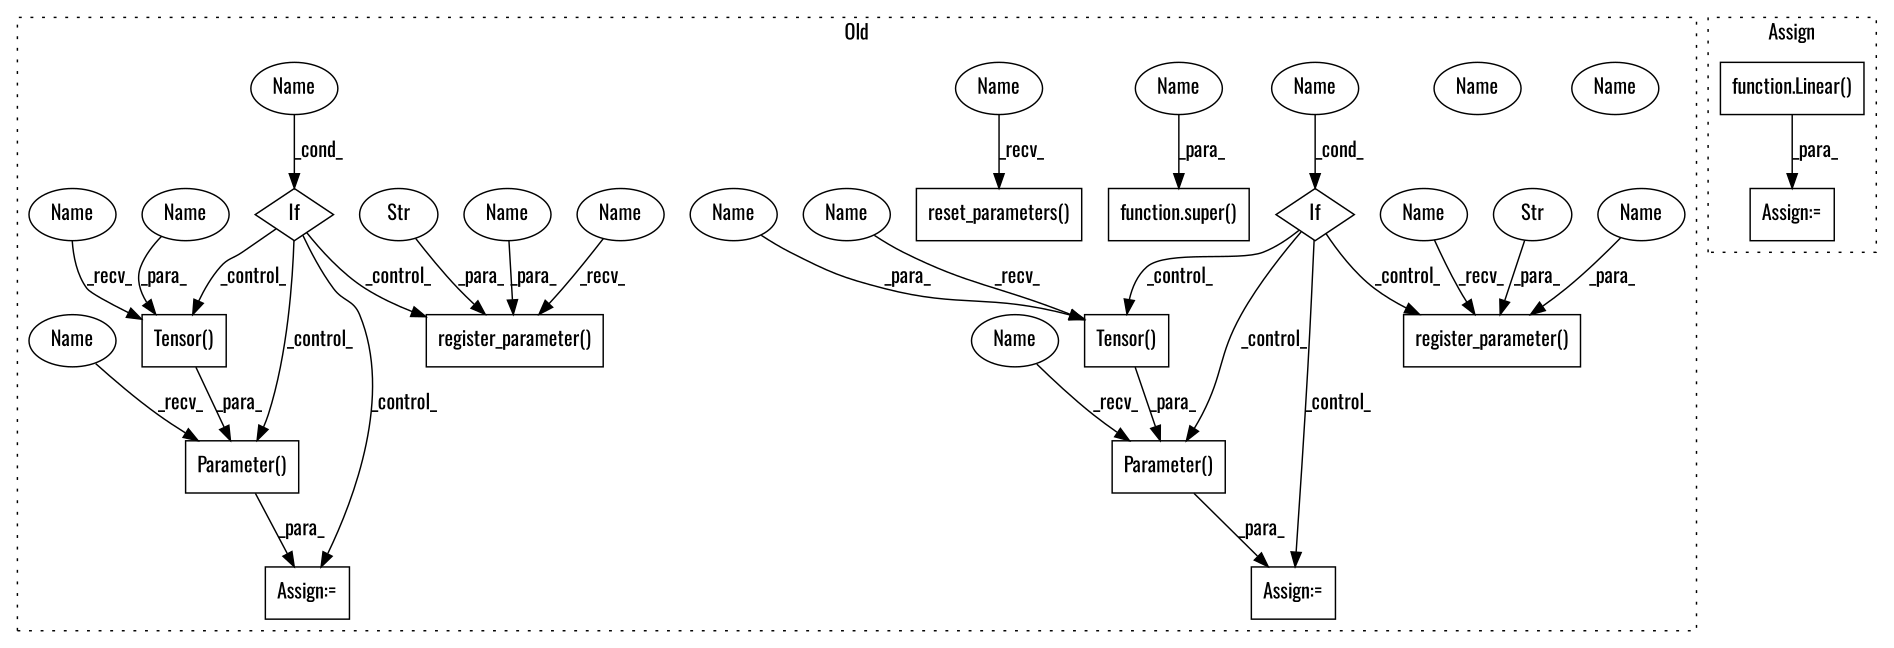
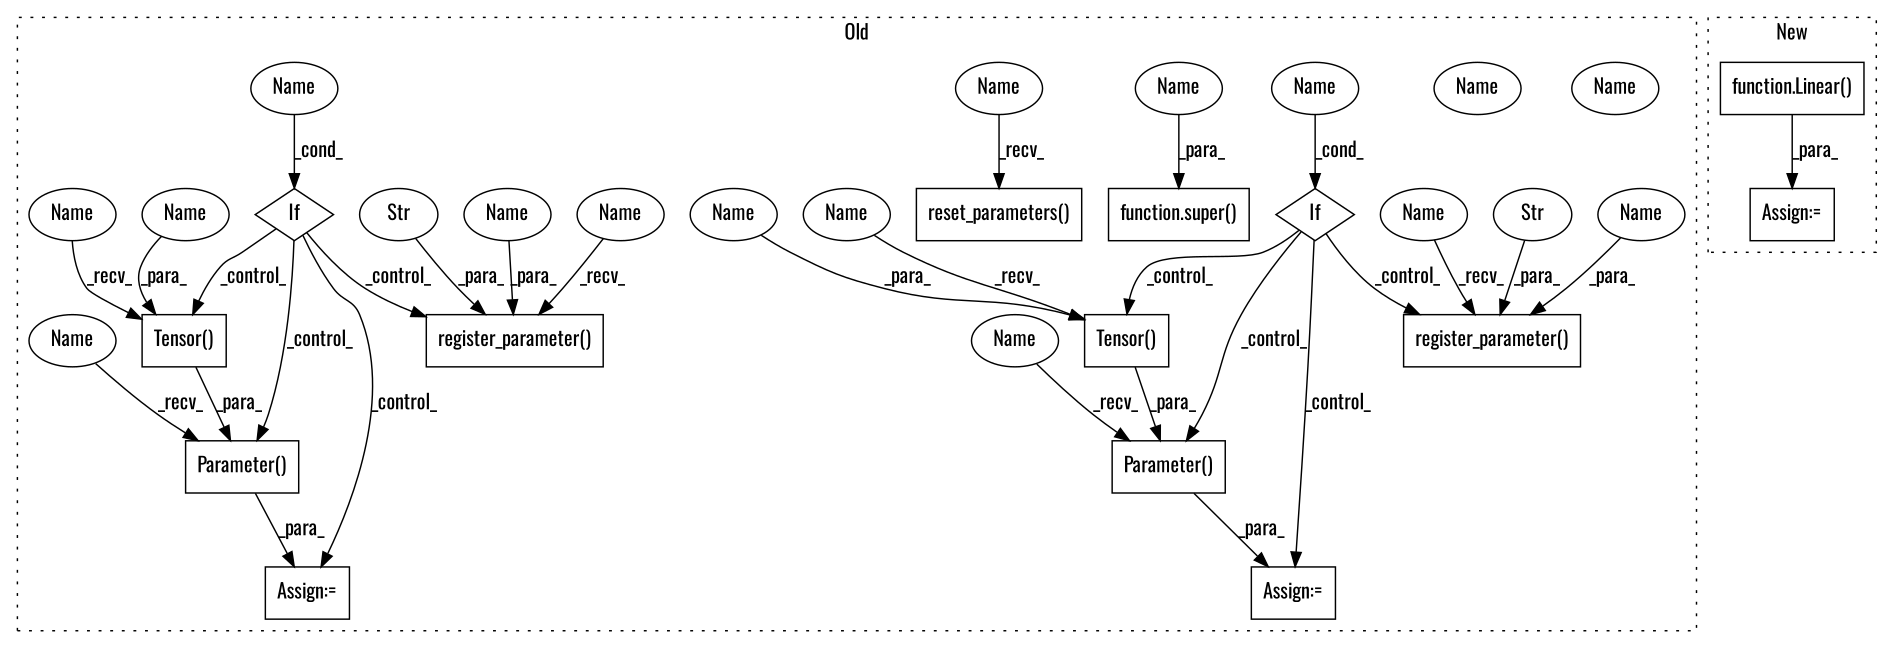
cluster "Assign": label "Assign" -> "New"
